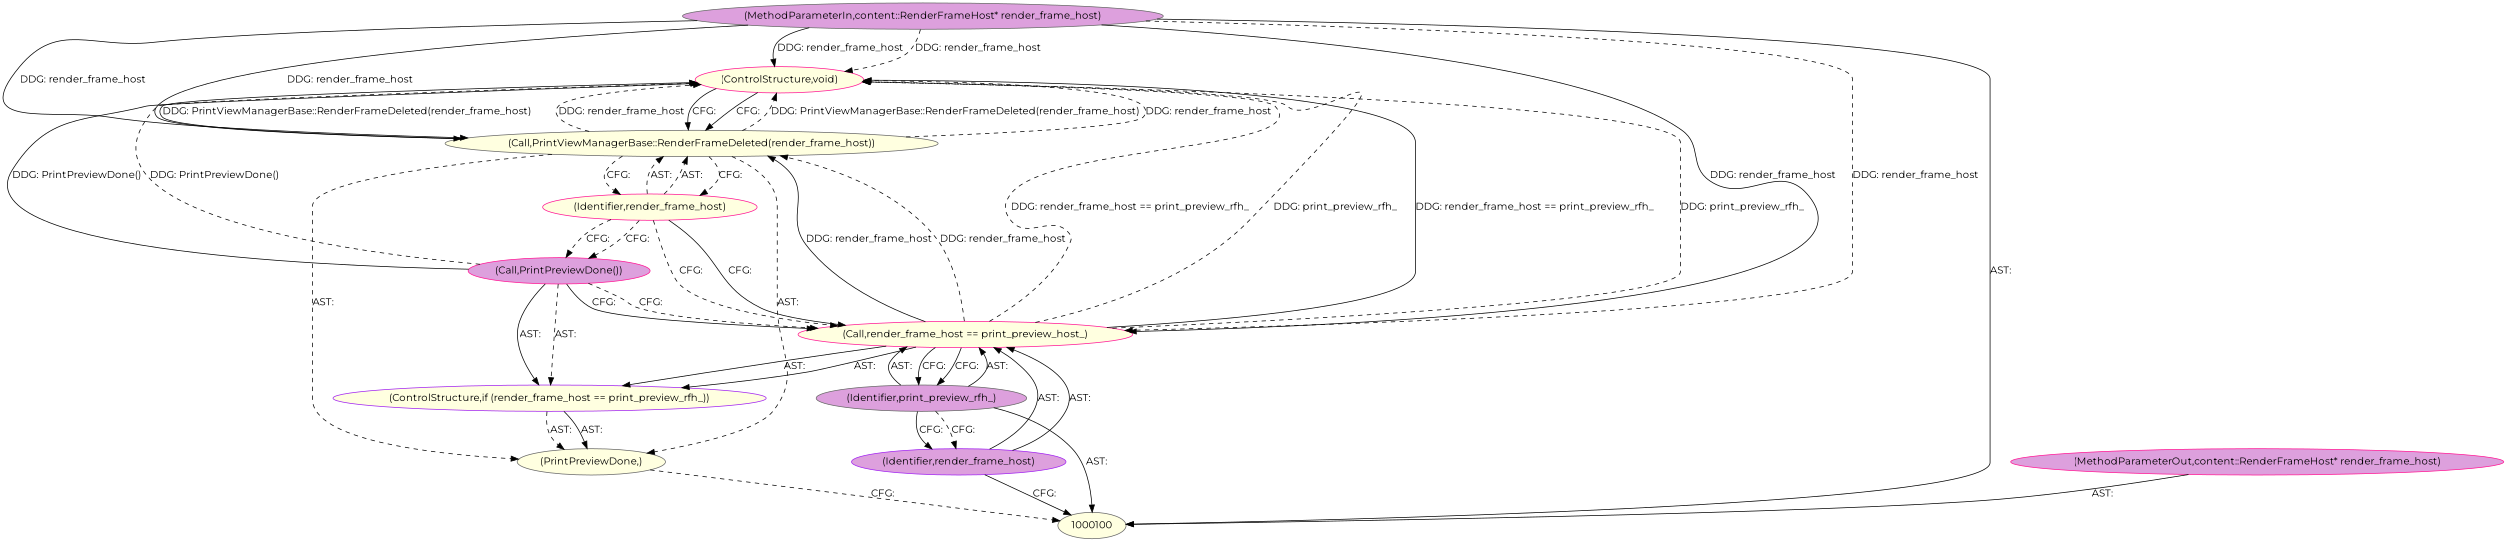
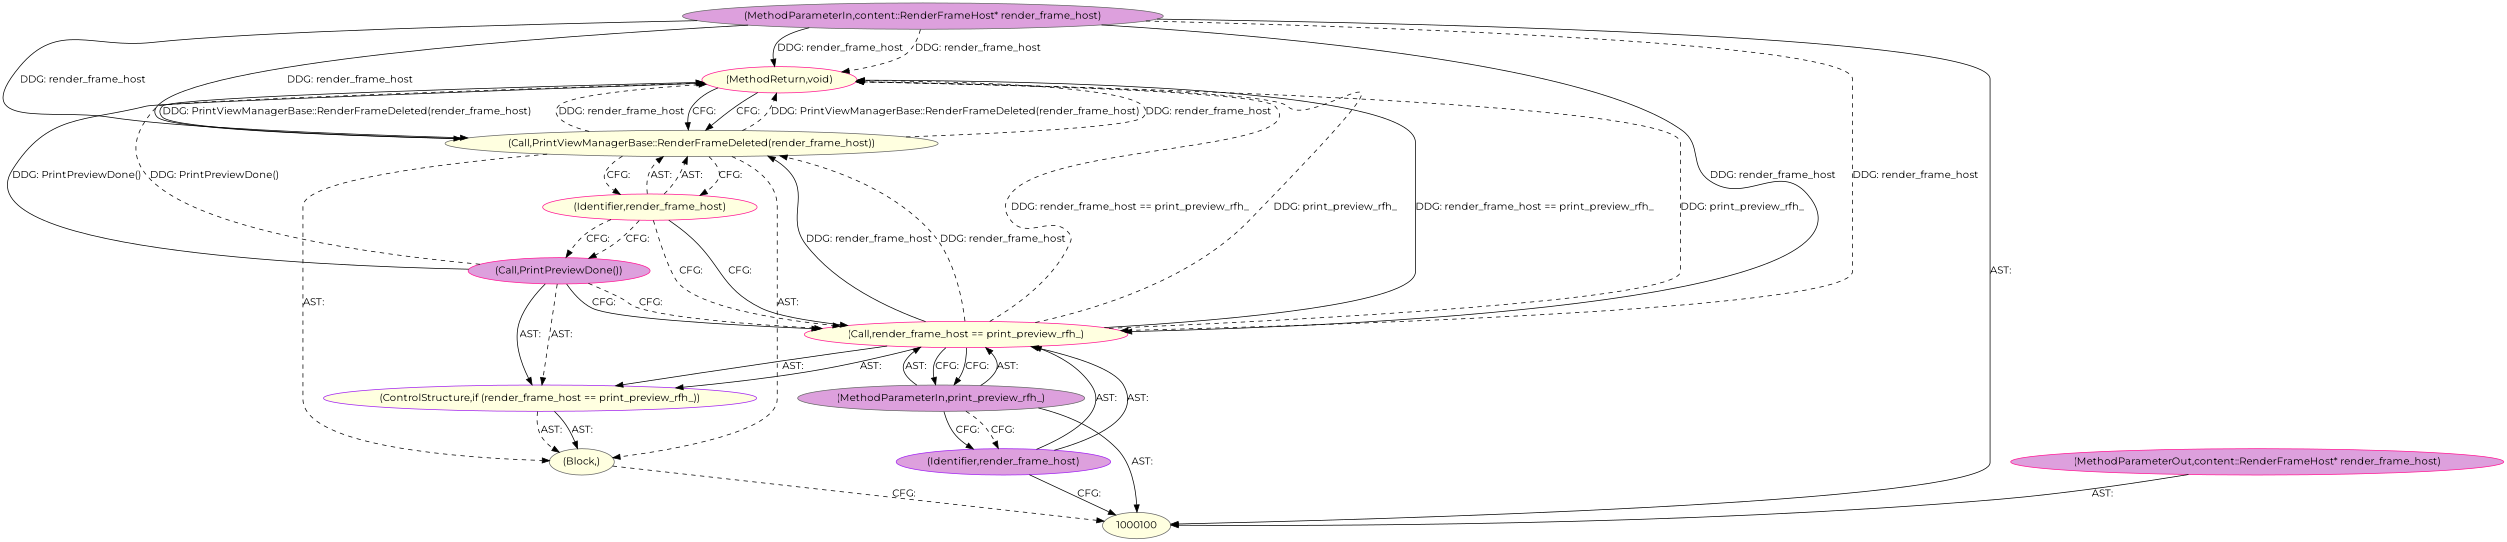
node "(ControlStructure,void)": label "(ControlStructure,void)" -> "(MethodReturn,void)"
node "(Call,render_frame_host == print_preview_host_)": label "(Call,render_frame_host == print_preview_host_)" -> "(Call,render_frame_host == print_preview_rfh_)"
node "(Identifier,print_preview_rfh_)": label "(Identifier,print_preview_rfh_)" -> "(MethodParameterIn,print_preview_rfh_)"
node "(PrintPreviewDone,)": label "(PrintPreviewDone,)" -> "(Block,)"
